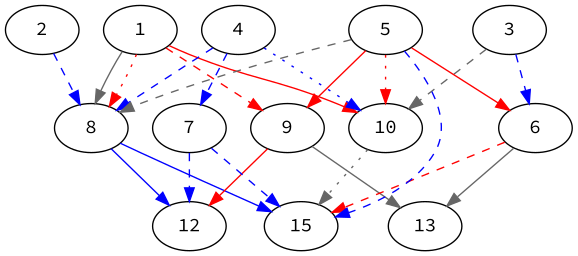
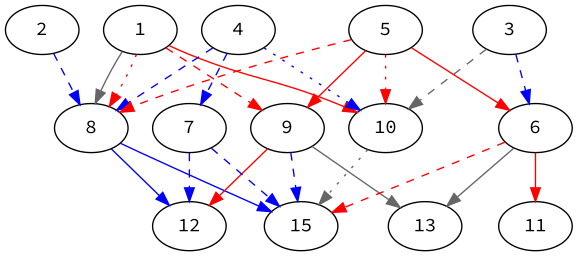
edge "5" -> "8": color gray40 -> red
edge "5" -> "15": now "9" -> "15"
node "11": added
